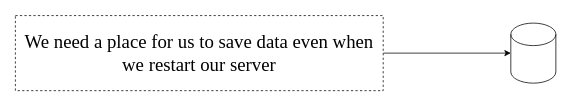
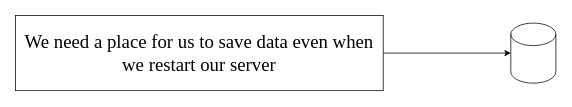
node "We need a place for us to save data even when we restart our server": style dashed -> solid
